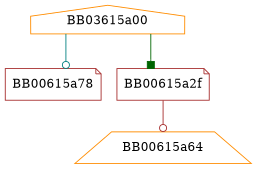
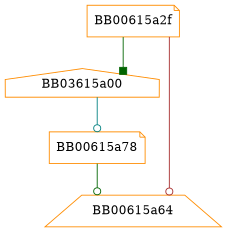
edge "BB03615a00" -> "BB00615a2f": reversed
node "BB00615a78": color brown -> darkorange
node "BB00615a2f": color brown -> darkorange
edge "BB00615a78" -> "BB00615a64": added
